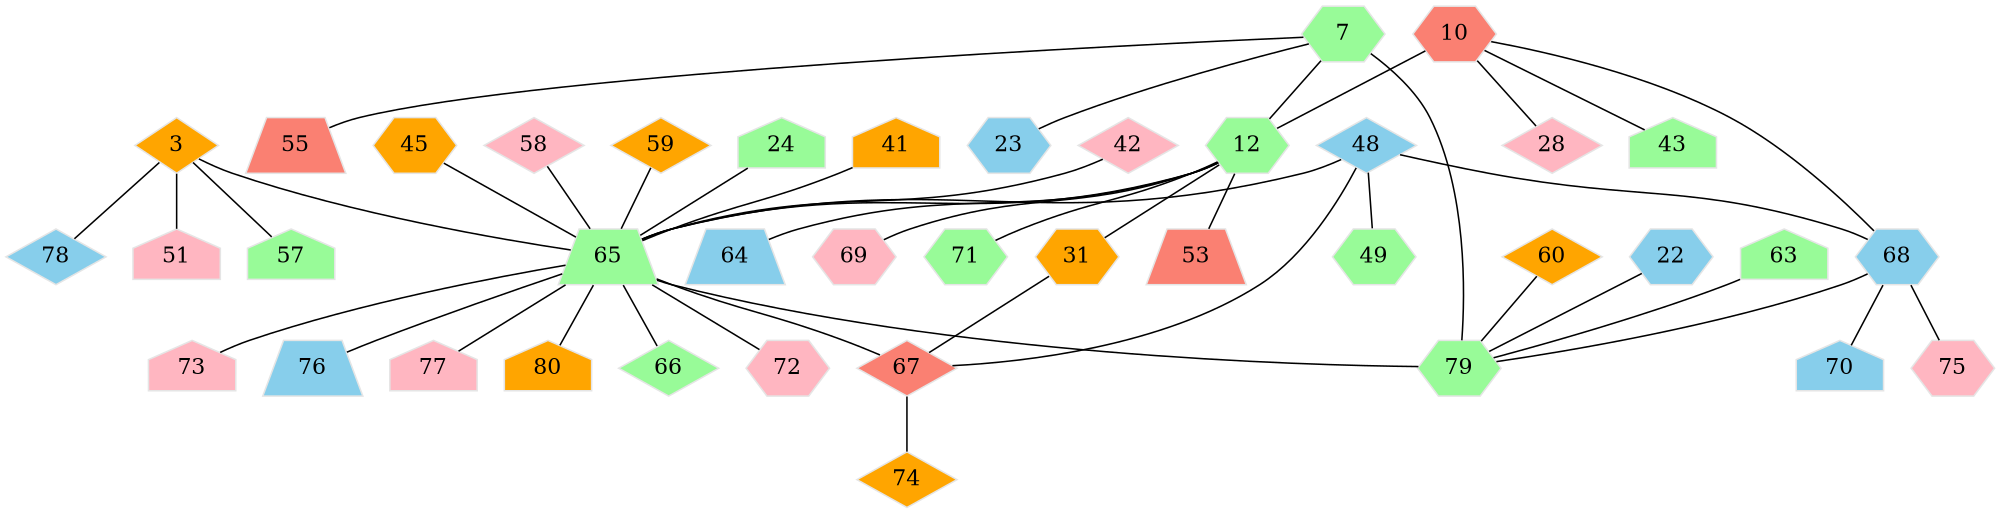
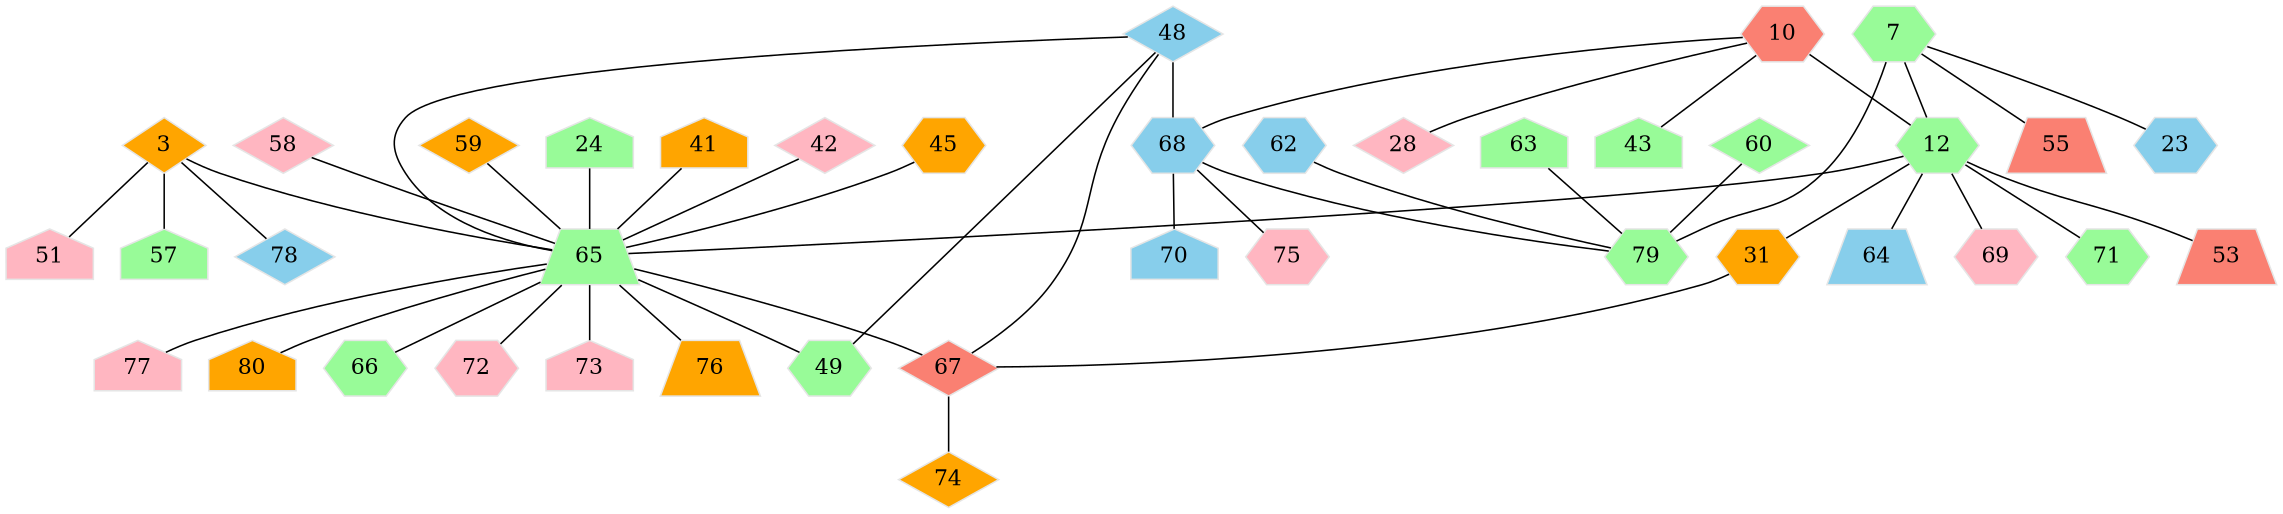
node "60": fillcolor orange -> palegreen
node "22": label "22" -> "62"
edge "65" -- "79": now "65" -- "49"
node "76": fillcolor skyblue -> orange
node "66": shape diamond -> hexagon
